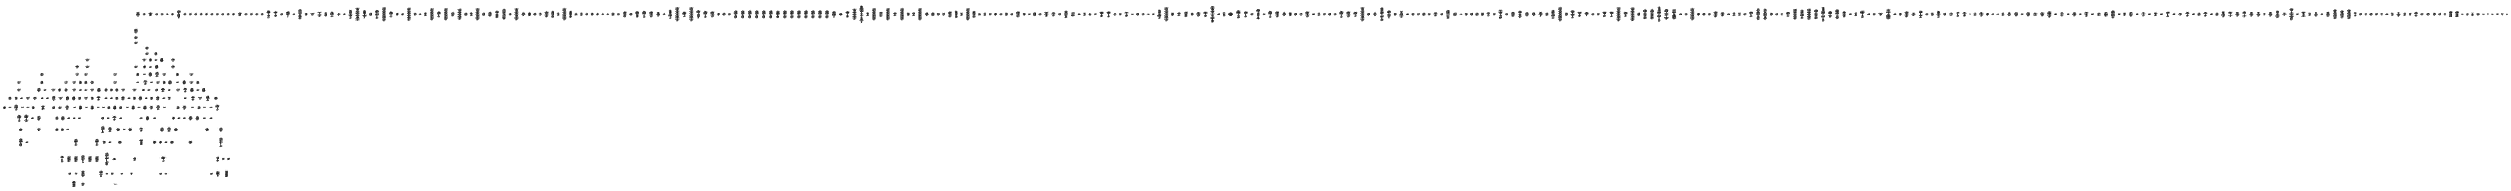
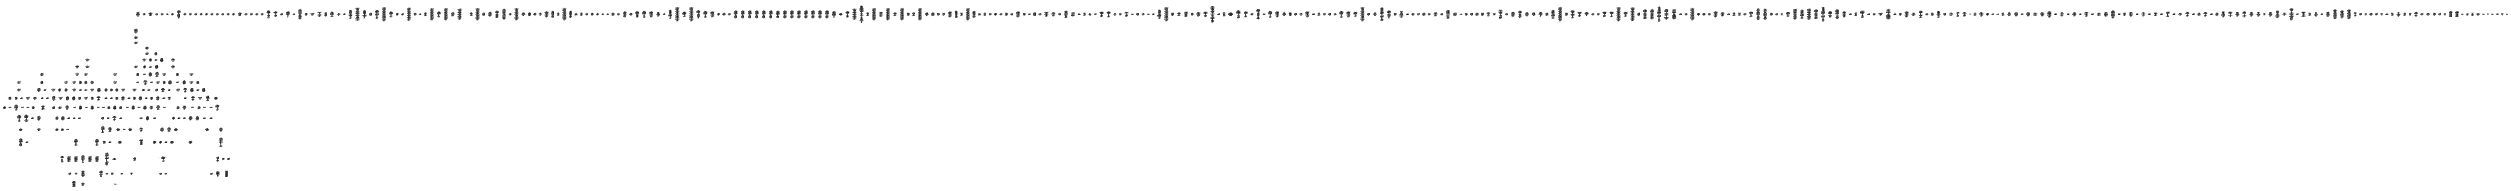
node "# 0x8f5 JUMPDEST PUSHX Data PUSHX Data PUSHX Data JUMP": removed
